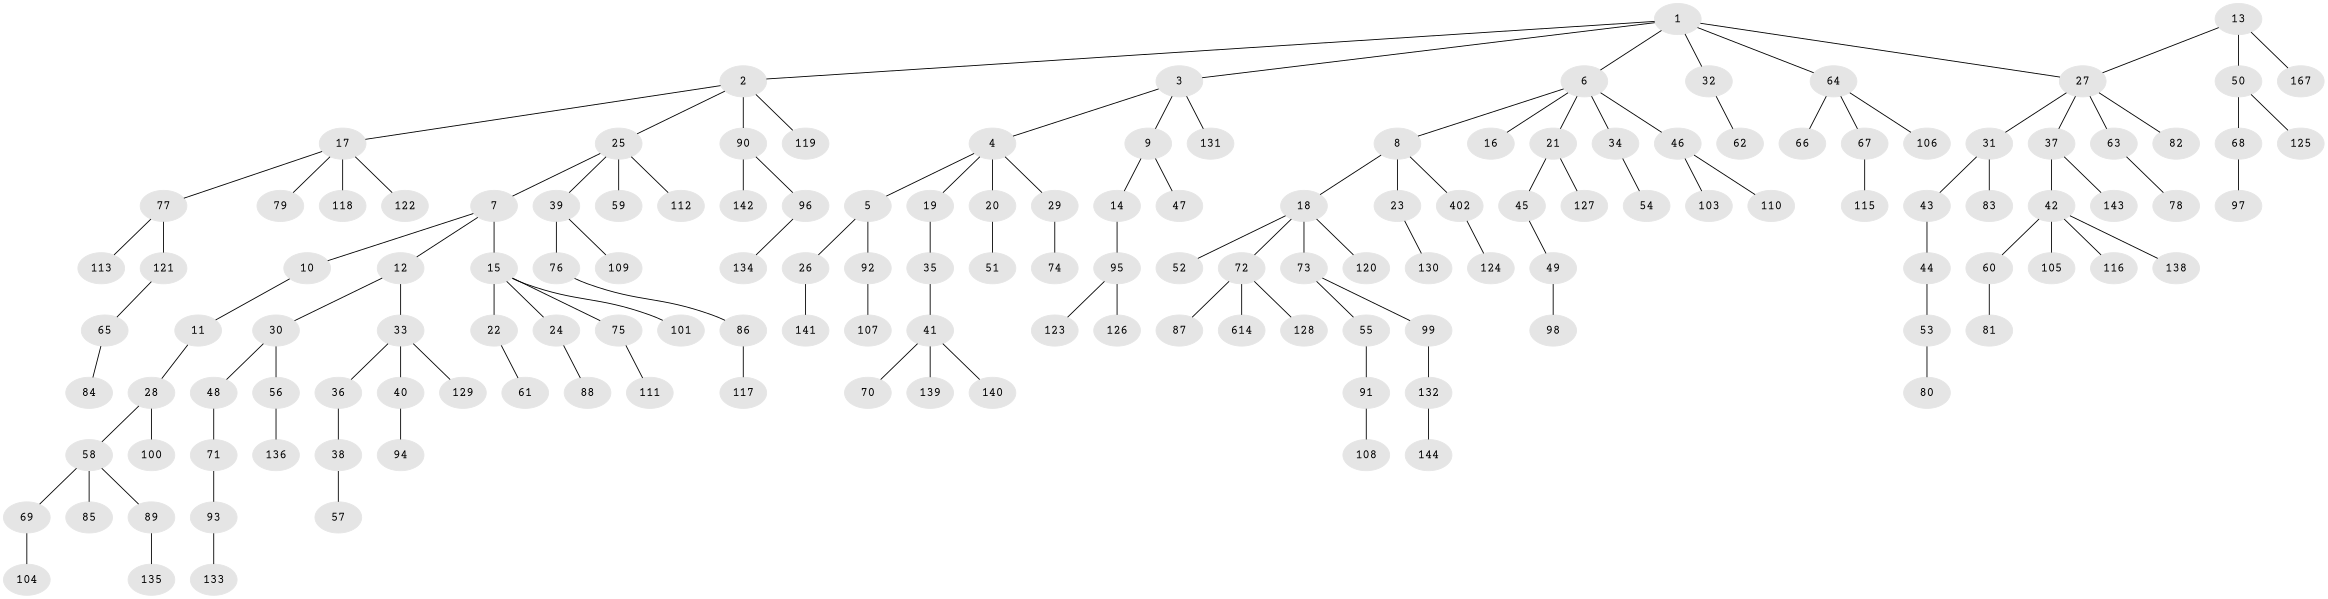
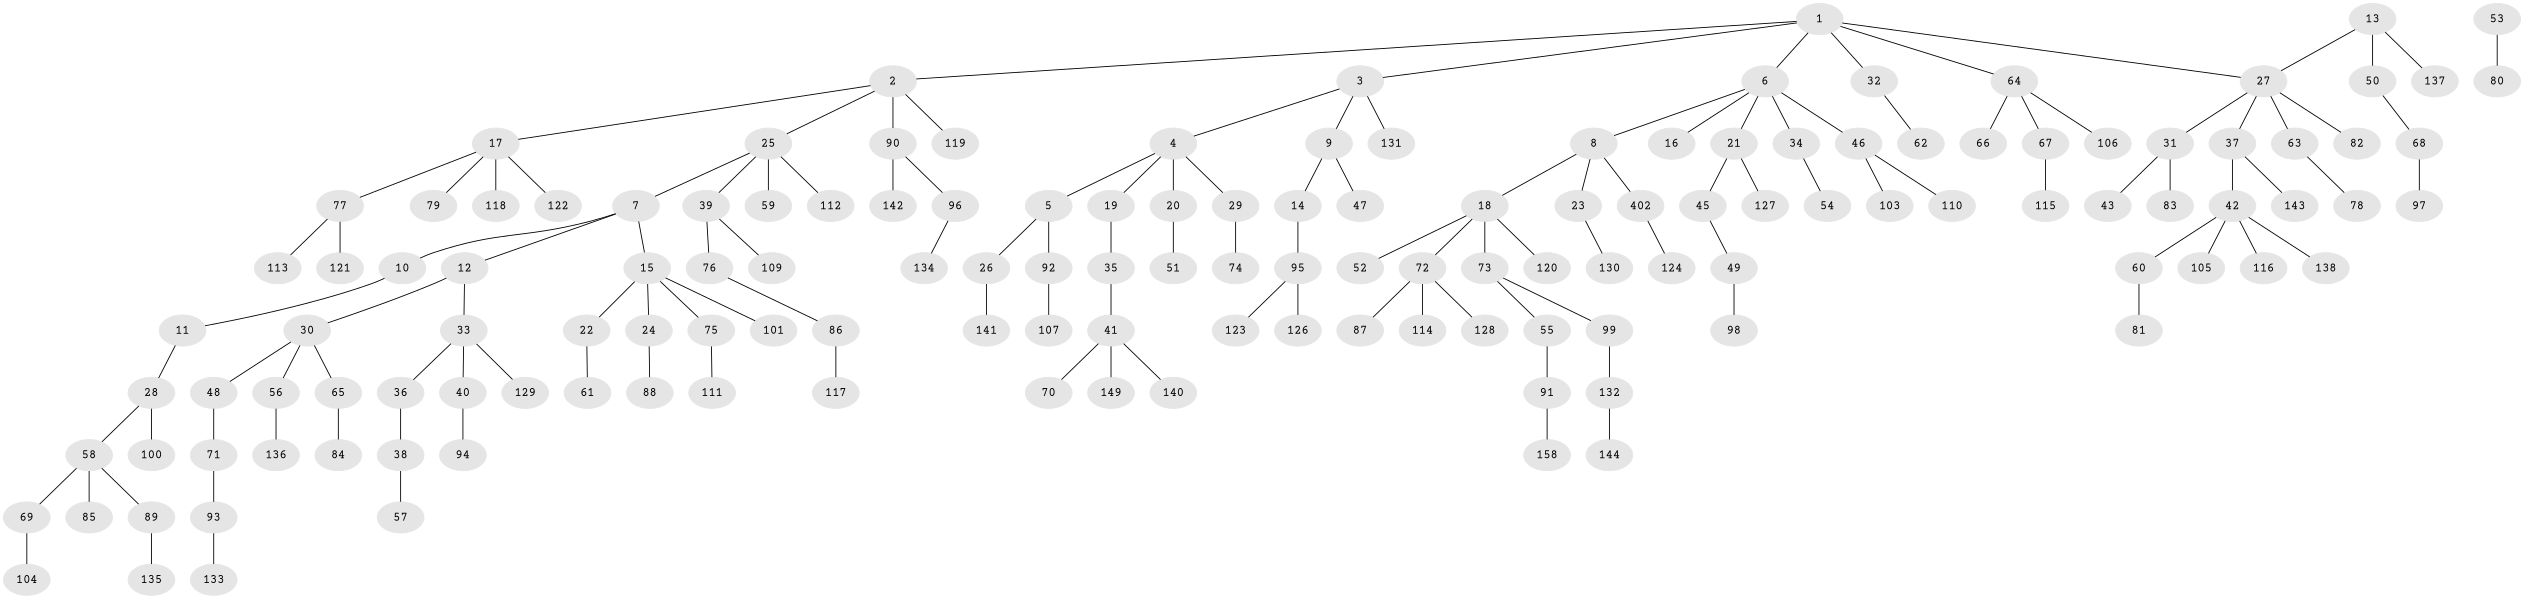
node "167": label "167" -> "137"
node "125": removed
node "44": removed
edge "121" -- "65": now "30" -- "65"
node "614": label "614" -> "114"
node "139": label "139" -> "149"
node "108": label "108" -> "158"
